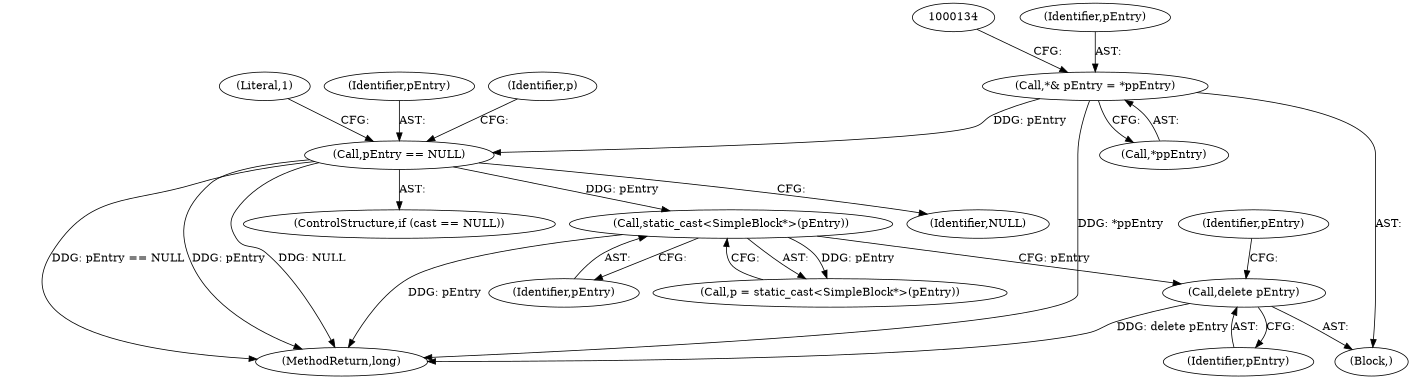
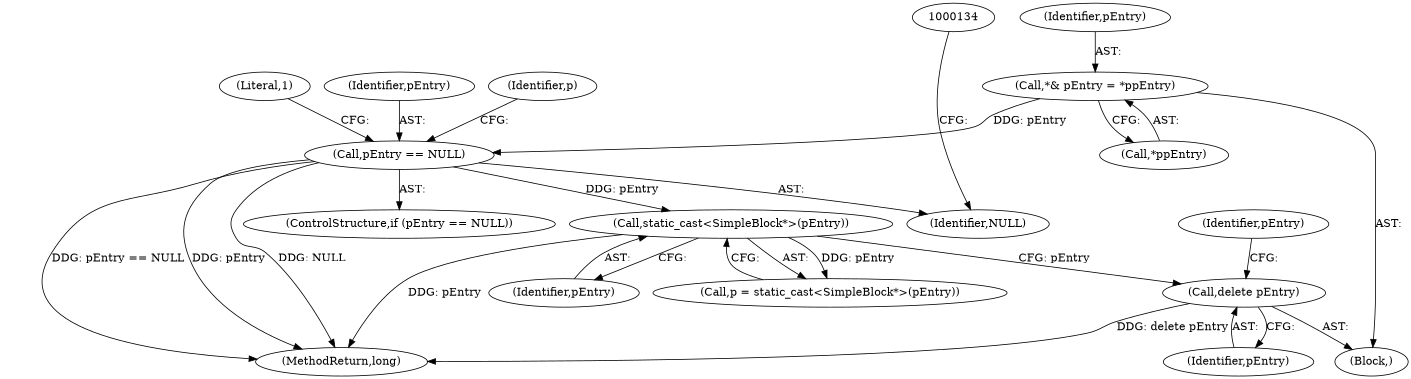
edge "1000134" -> "(Call,*& pEntry = *ppEntry)": now "1000134" -> "(Identifier,NULL)"
edge "(Call,pEntry == NULL)" -> "(Identifier,NULL)": label "CFG: " -> "AST: "
node "(ControlStructure,if (cast == NULL))": label "(ControlStructure,if (cast == NULL))" -> "(ControlStructure,if (pEntry == NULL))"
edge "(Call,*& pEntry = *ppEntry)" -> "(MethodReturn,long)": removed, label "DDG: *ppEntry"
